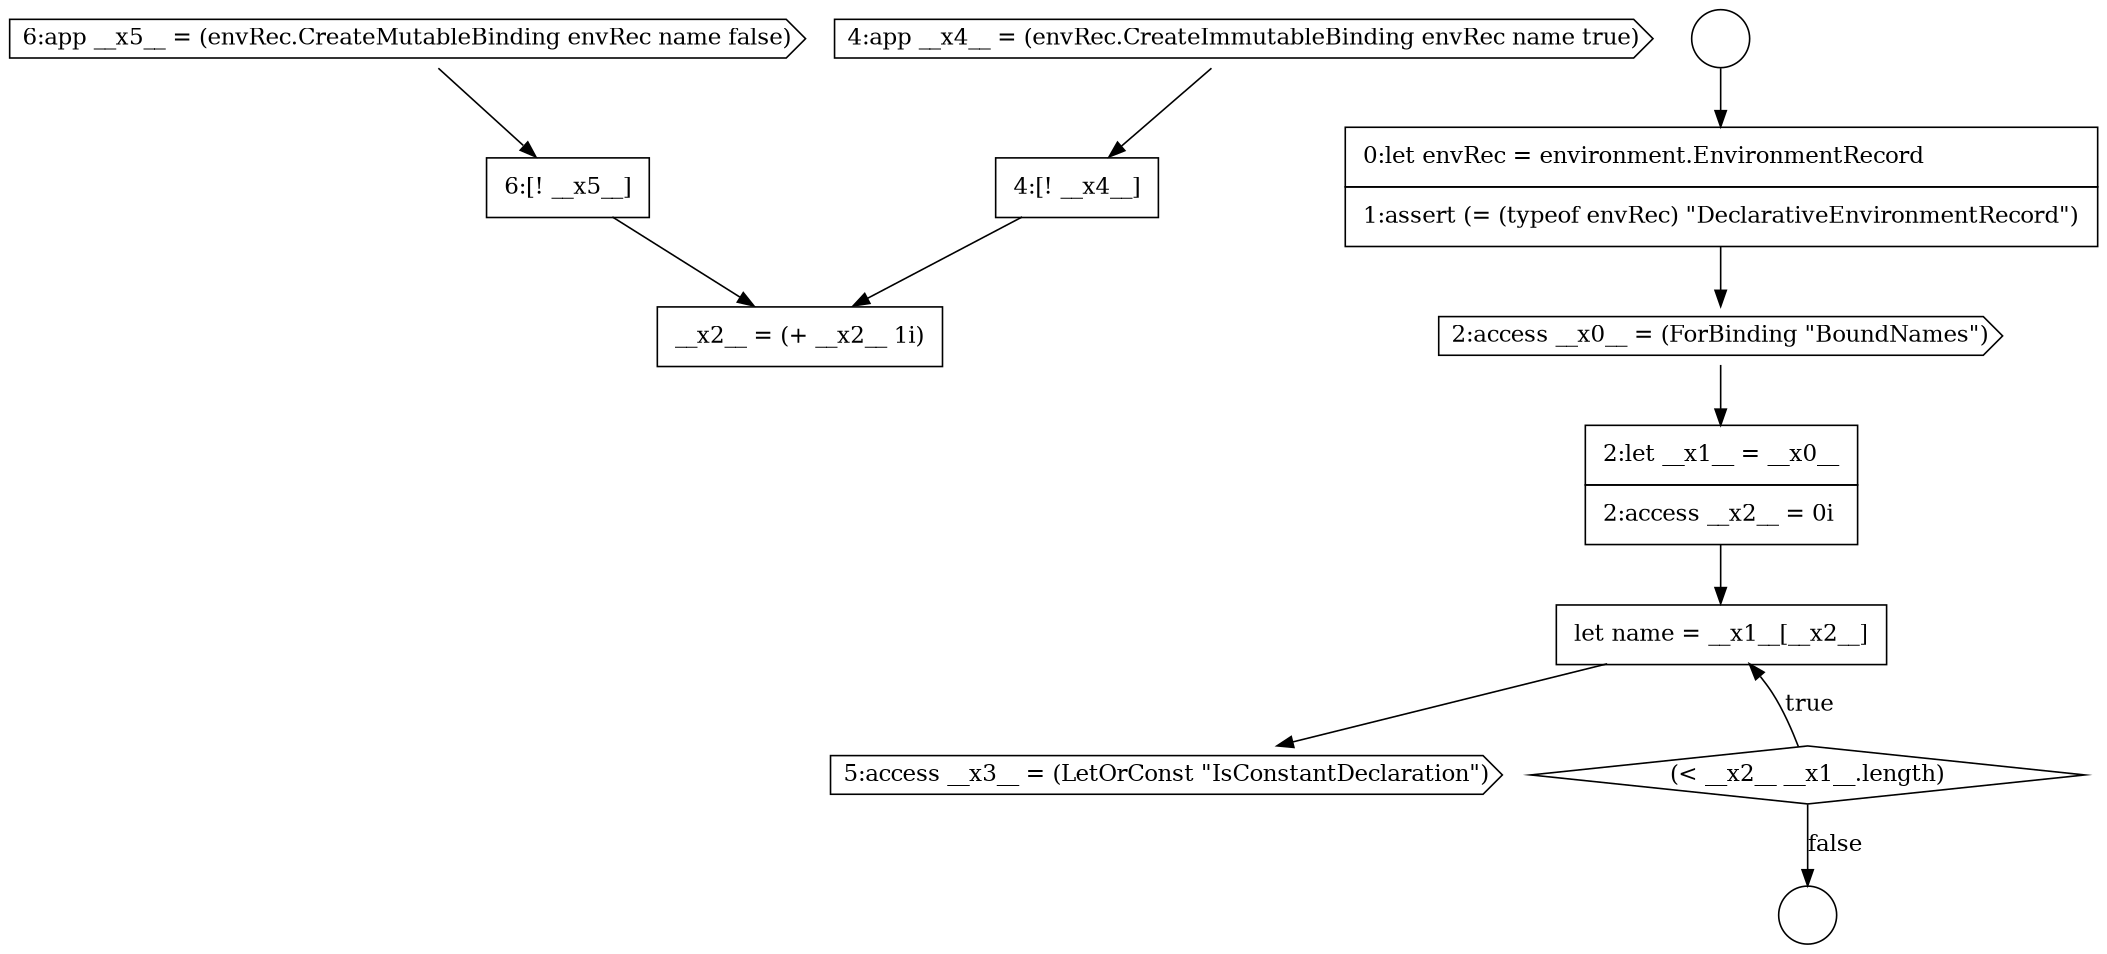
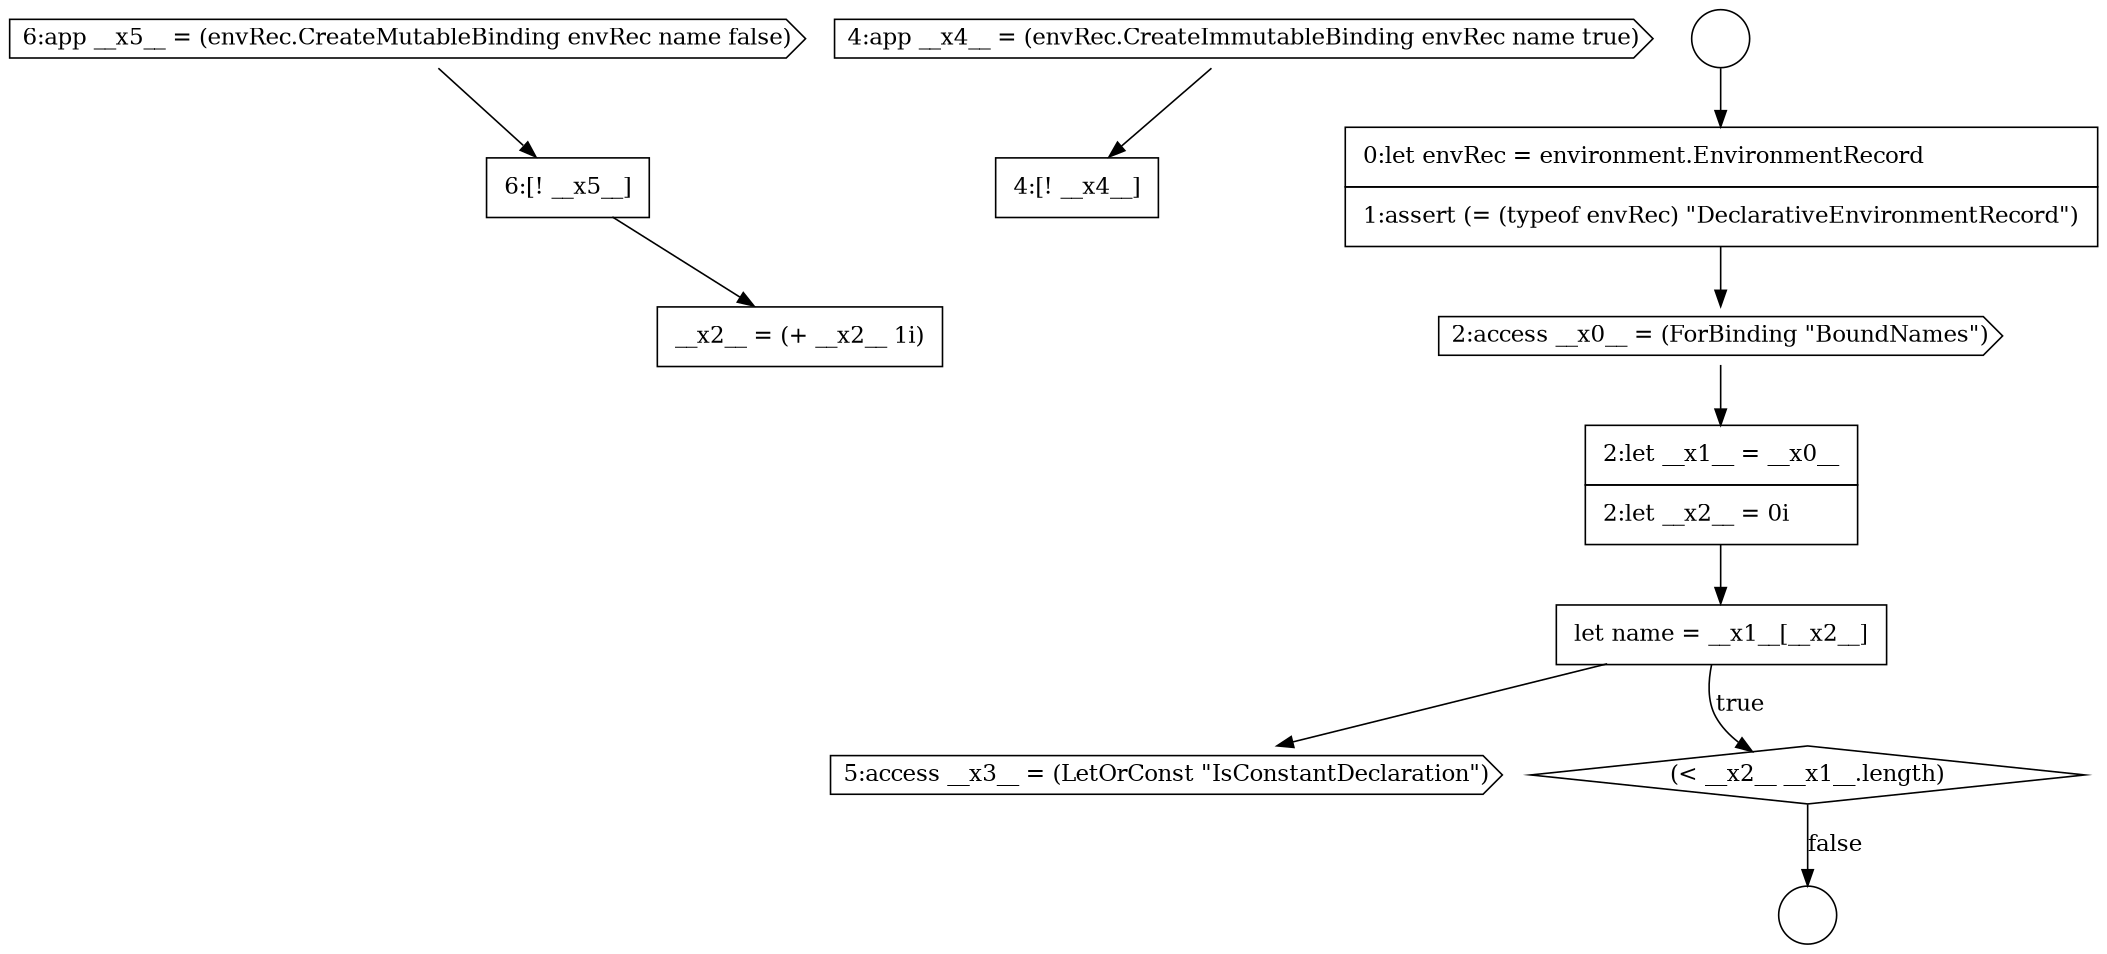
edge "4:[! __x4__]" -> "__x2__ = (+ __x2__ 1i)": removed
node "2:let __x1__ = __x0__": text "2:access __x2__ = 0i" -> "2:let __x2__ = 0i"
edge "(< __x2__ __x1__.length)" -> "let name = __x1__[__x2__]": reversed
